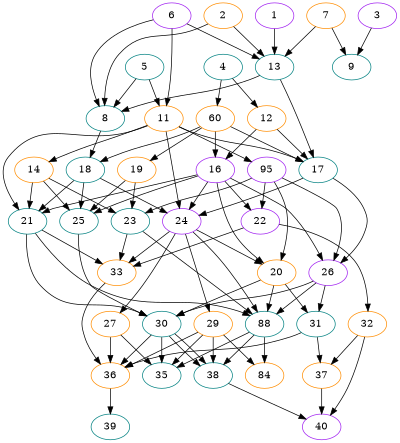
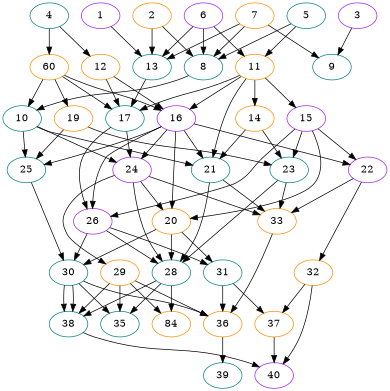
edge "13" -> "8": now "7" -> "8"
edge "11" -> "24": now "11" -> "16"
node "18": label "18" -> "10"
node "95": label "95" -> "15"
edge "14" -> "25": removed
edge "21" -> "30": removed
node "27": removed
node "88": label "88" -> "28"
